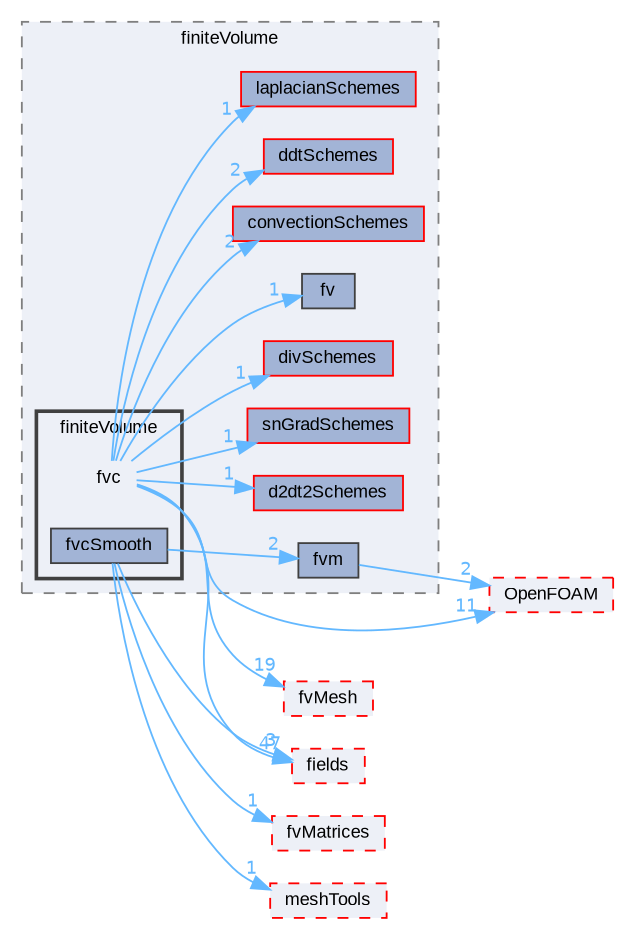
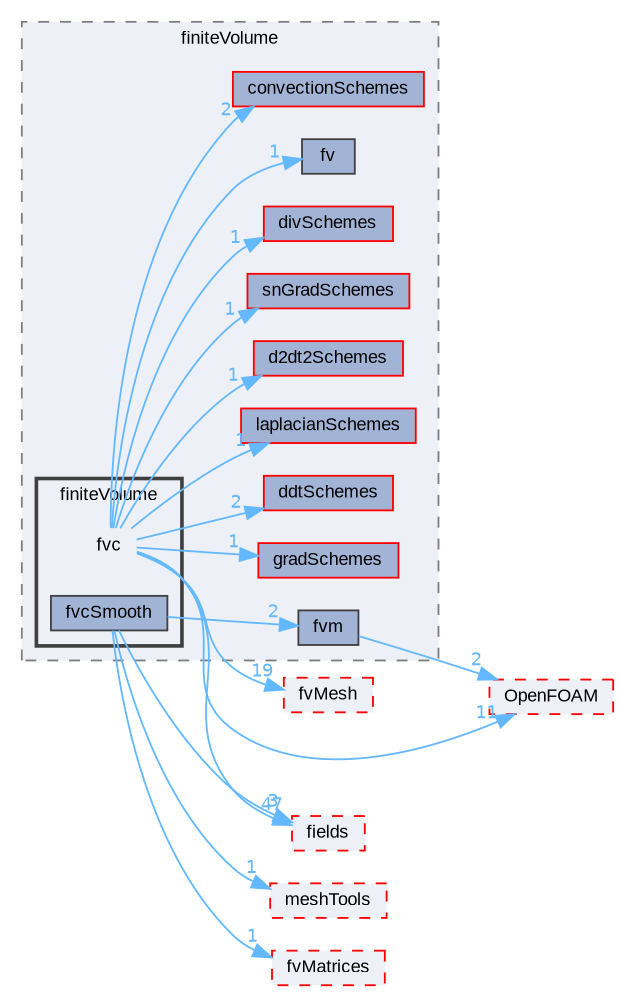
node "gradSchemes": added
